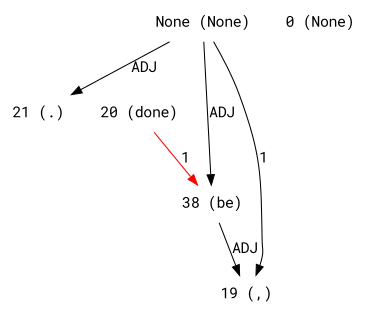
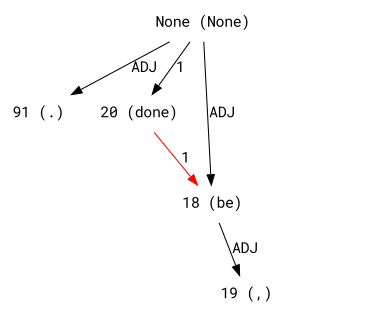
node "0 (None)": removed
node "21 (.)": label "21 (.)" -> "91 (.)"
edge "None (None)" -> "19 (,)": now "None (None)" -> "20 (done)"
node "38 (be)": label "38 (be)" -> "18 (be)"
